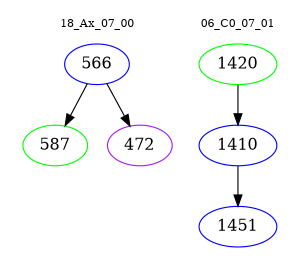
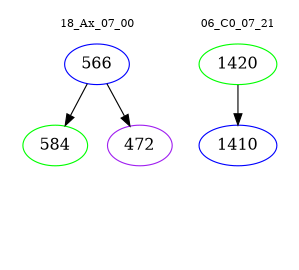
cluster "06_C0_07_01": label "06_C0_07_01" -> "06_C0_07_21"
node "587": label "587" -> "584"
node "1451": removed
